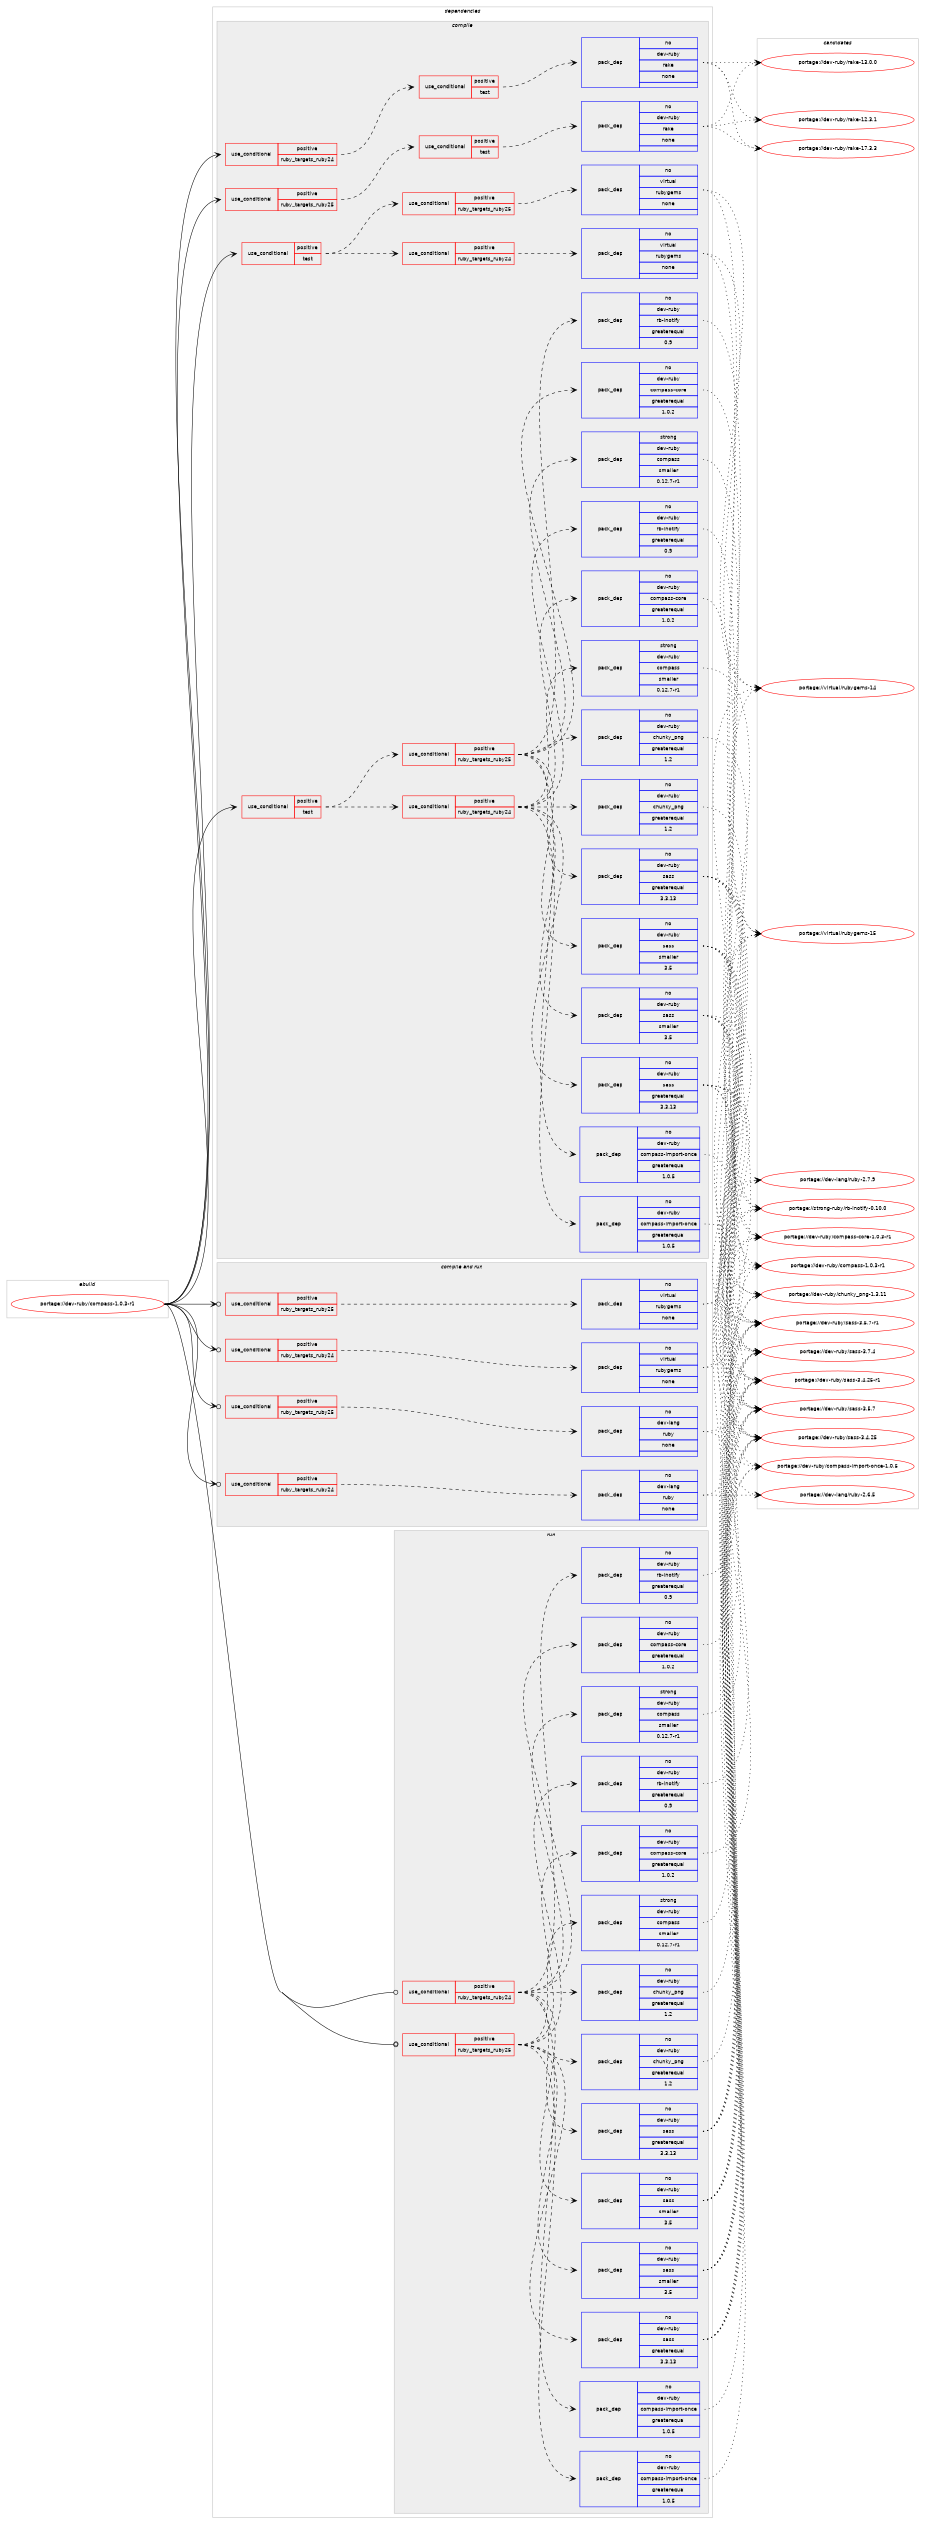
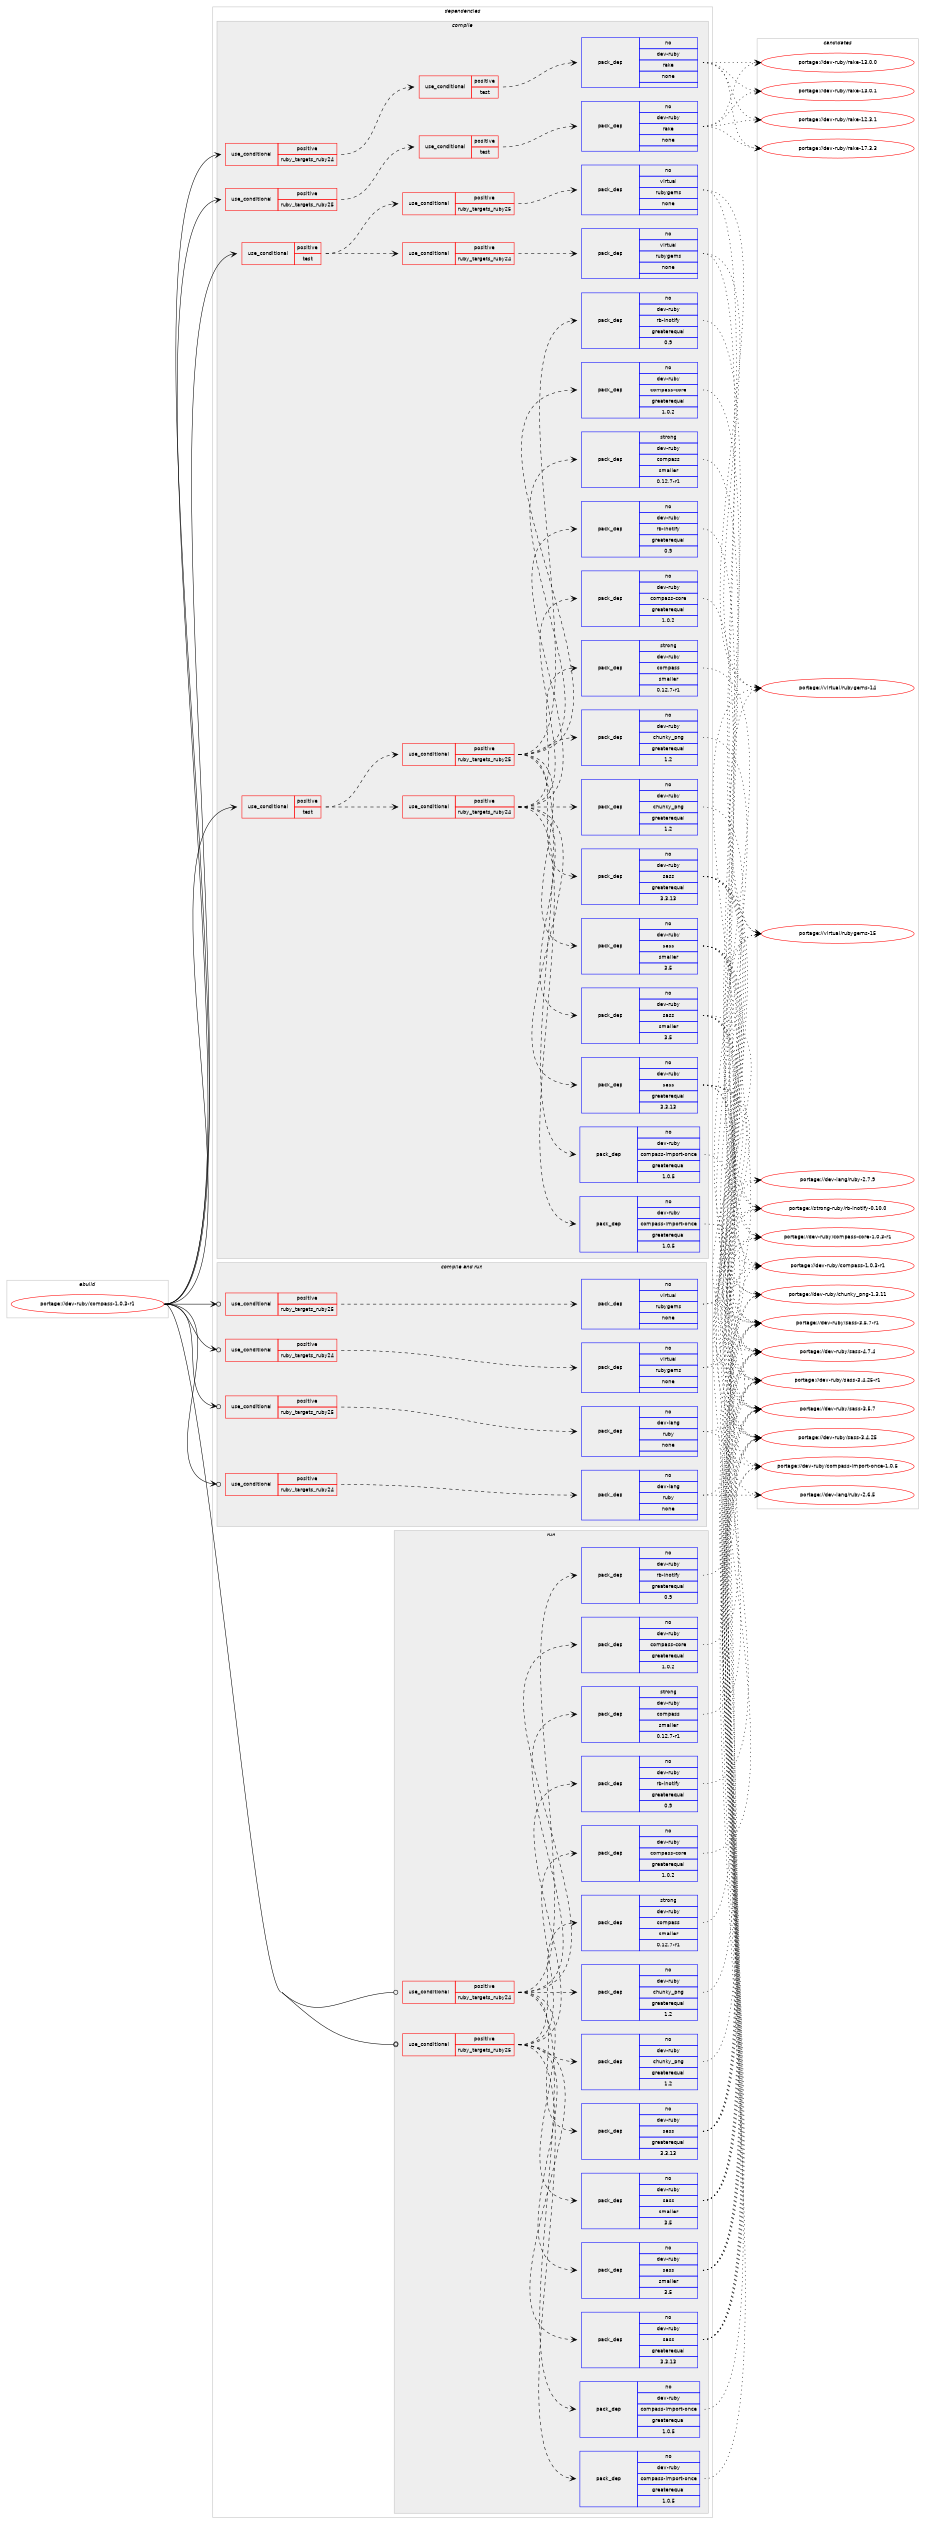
node "portage://dev-ruby/rake-13.0.1": added
node "portage://dev-ruby/sass-3.7.4": label "portage://dev-ruby/sass-3.7.4" -> "portage://dev-ruby/sass-4.7.4"
